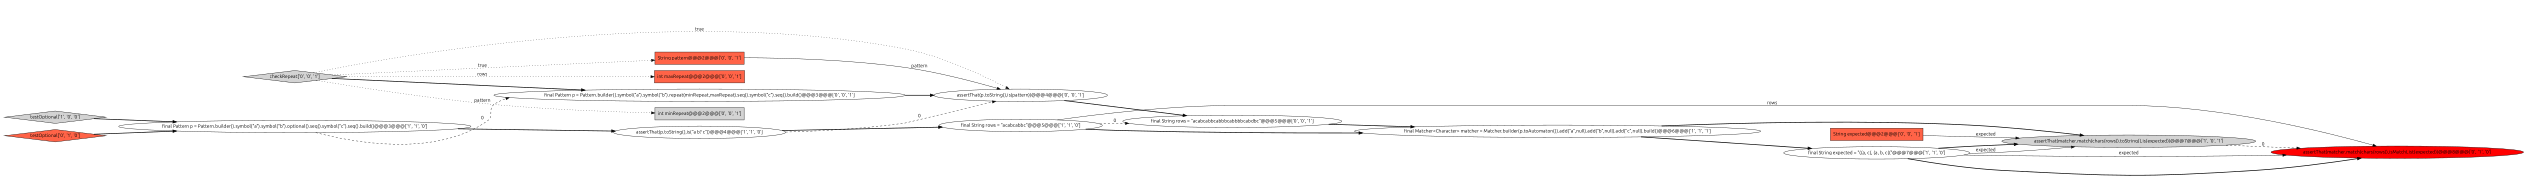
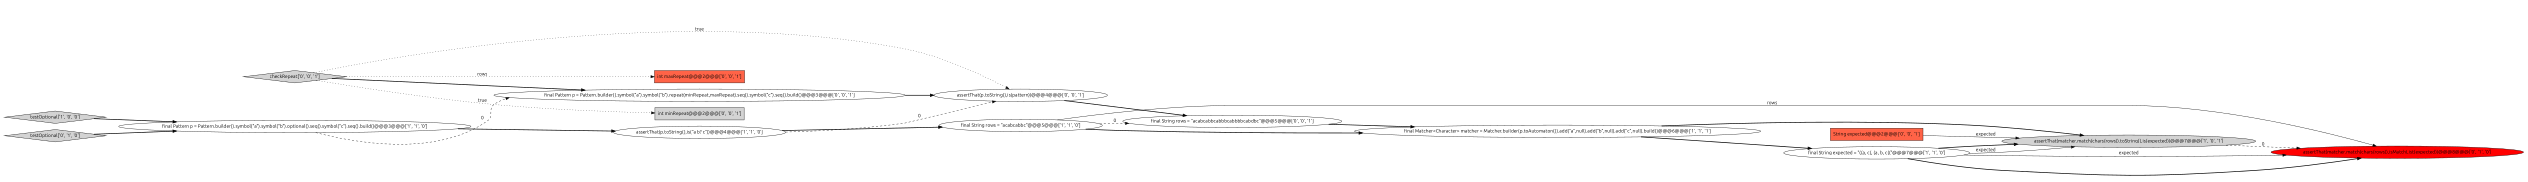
node "String pattern@@@2@@@['0', '0', '1']": removed
edge "checkRepeat['0', '0', '1']" -> "int minRepeat@@@2@@@['0', '0', '1']": label "pattern" -> "true"
node "testOptional['0', '1', '0']": fillcolor tomato -> lightgray
